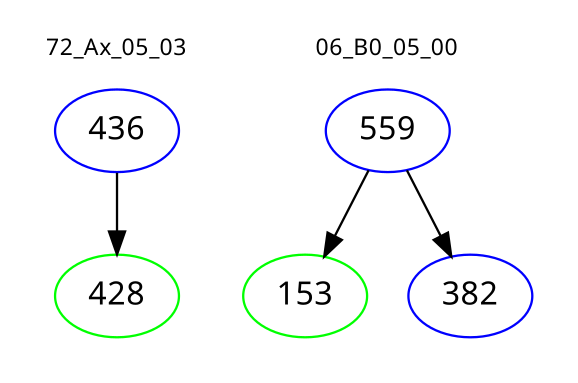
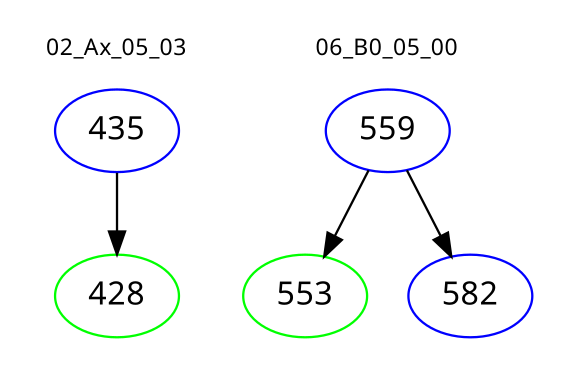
cluster "72_Ax_05_03": label "72_Ax_05_03" -> "02_Ax_05_03"
node "436": label "436" -> "435"
node "153": label "153" -> "553"
node "382": label "382" -> "582"
